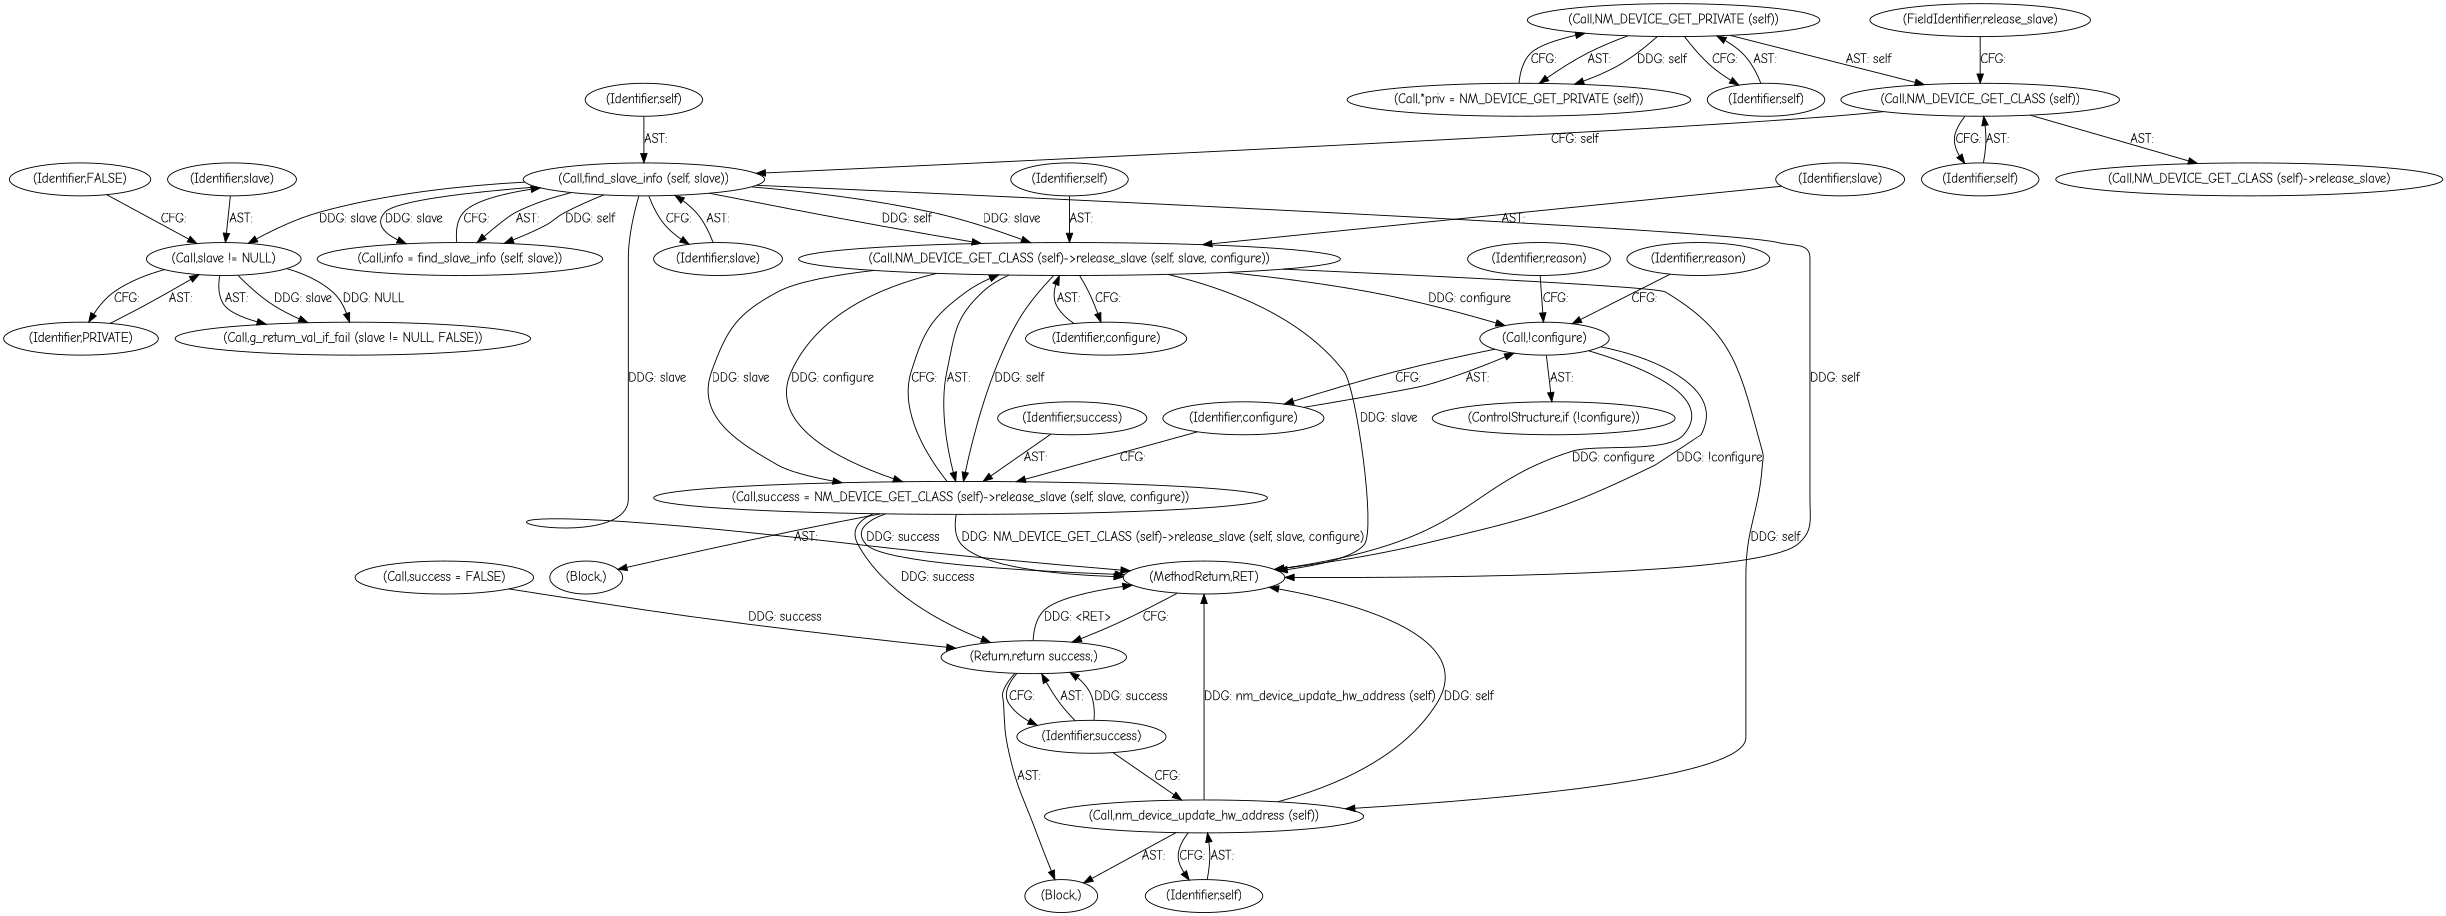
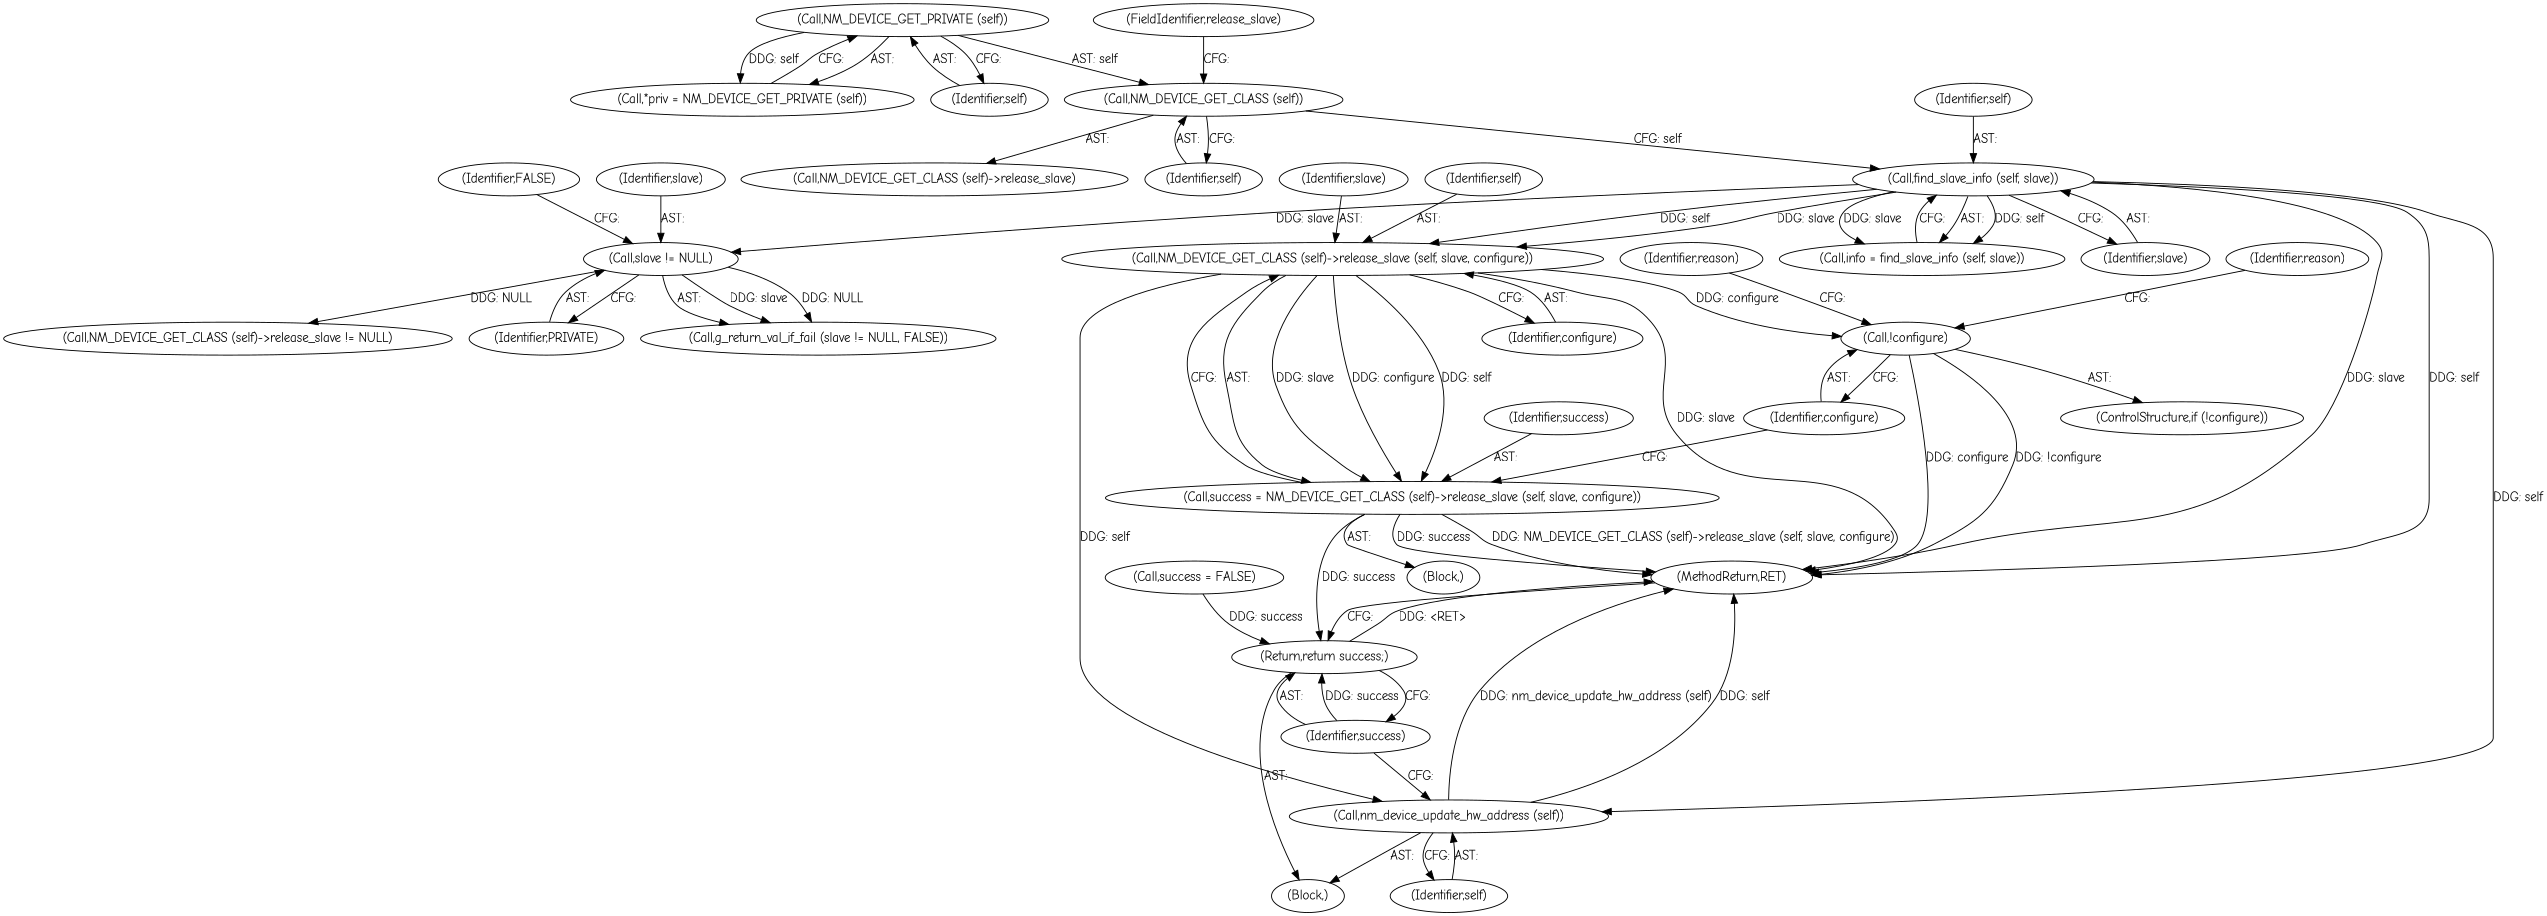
node "(Call,NM_DEVICE_GET_CLASS (self)->release_slave != NULL)": added
edge "(Call,find_slave_info (self, slave))" -> "(Call,nm_device_update_hw_address (self))": added, label "DDG: self"
